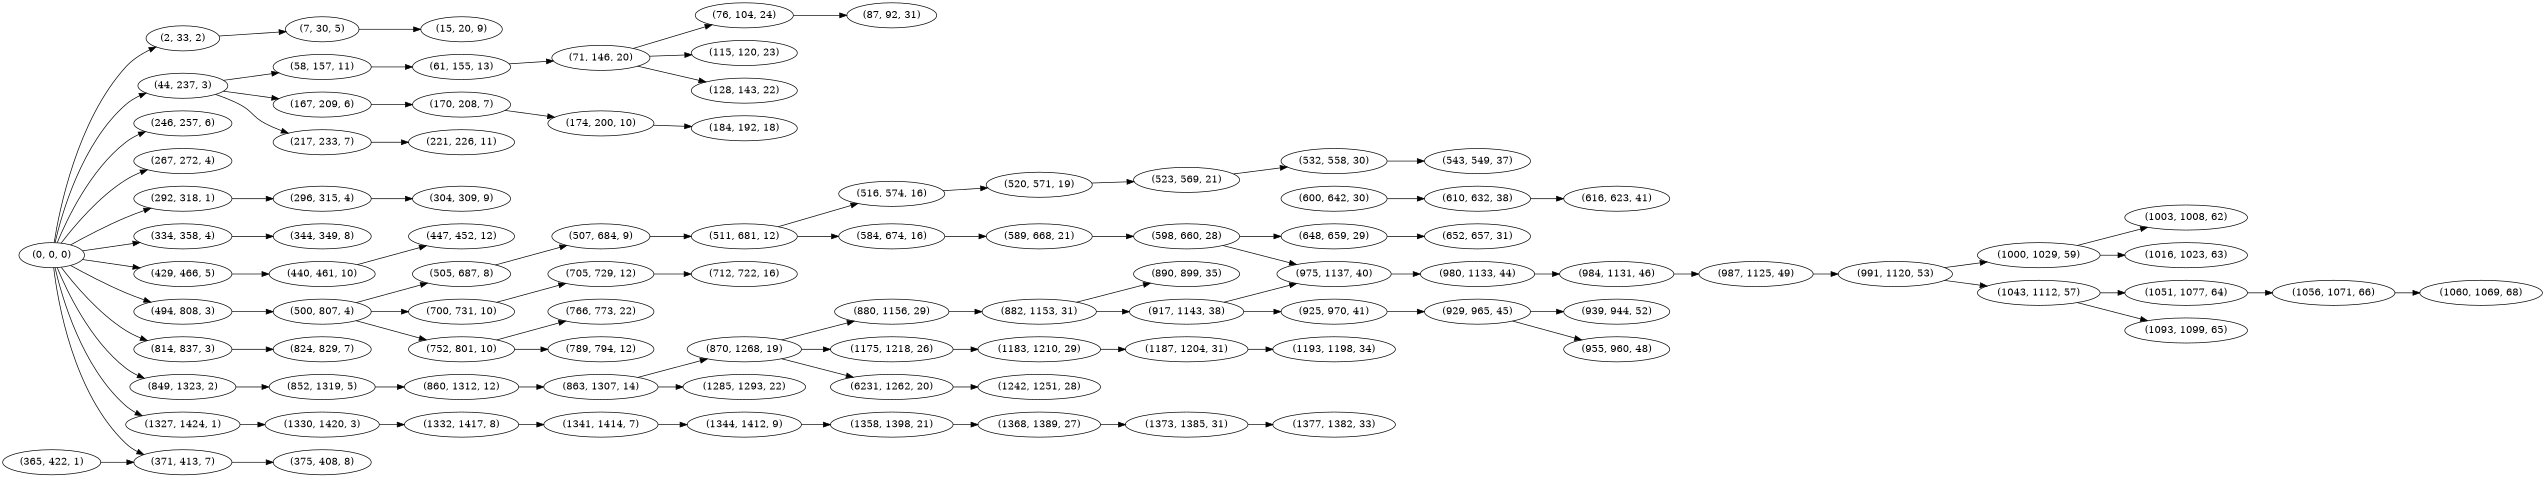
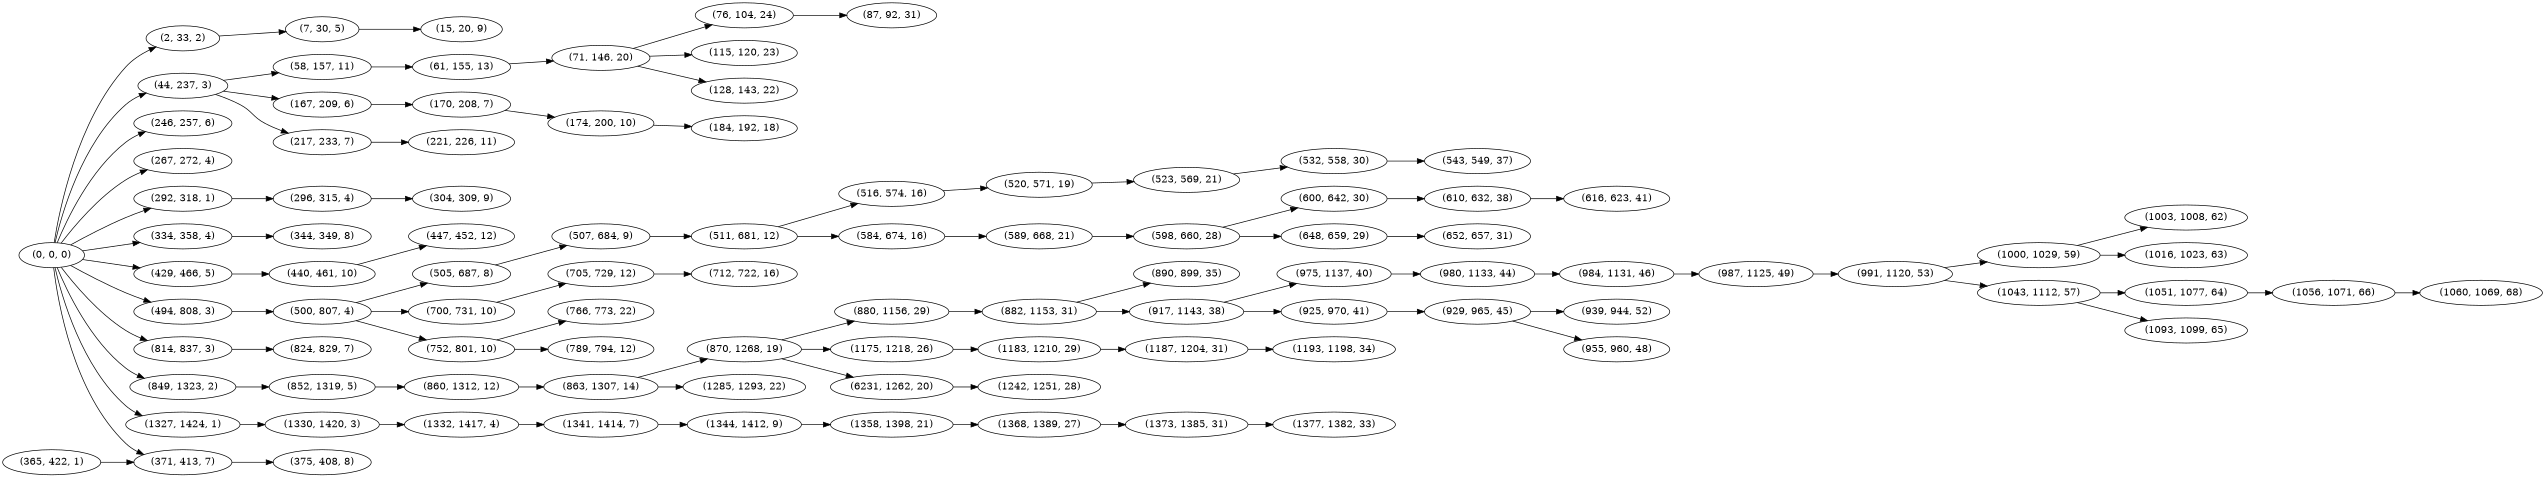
edge "(598, 660, 28)" -> "(975, 1137, 40)": now "(598, 660, 28)" -> "(600, 642, 30)"
node "(1332, 1417, 8)": label "(1332, 1417, 8)" -> "(1332, 1417, 4)"
